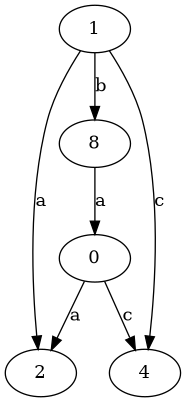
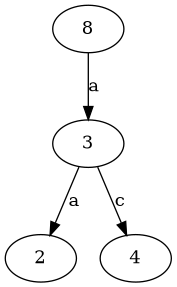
node "1": removed
node "0": label "0" -> "3"
